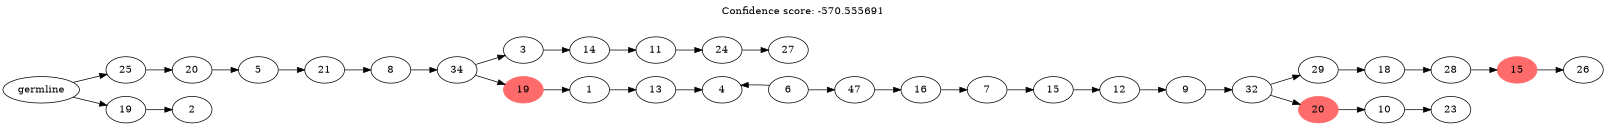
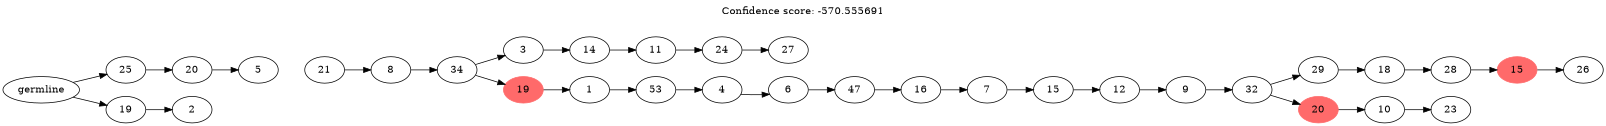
edge "5" -> "21": removed
edge "6" -> "4": reversed
node "13": label "13" -> "53"
